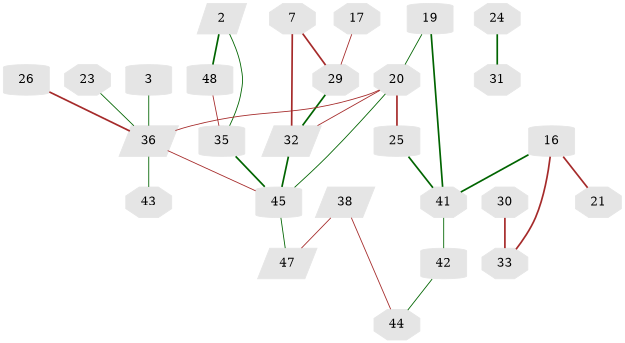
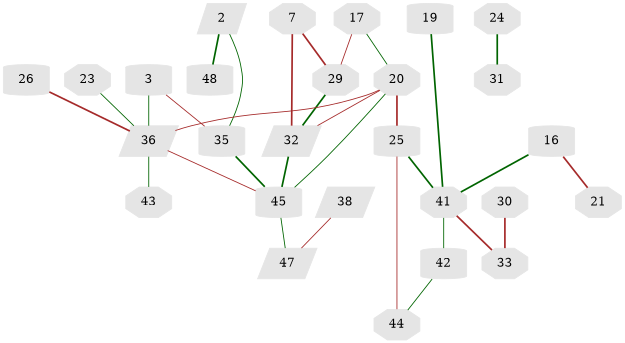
edge "19" -- "20": now "17" -- "20"
edge "48" -- "35": now "3" -- "35"
edge "16" -- "33": now "41" -- "33"
edge "38" -- "44": now "25" -- "44"
